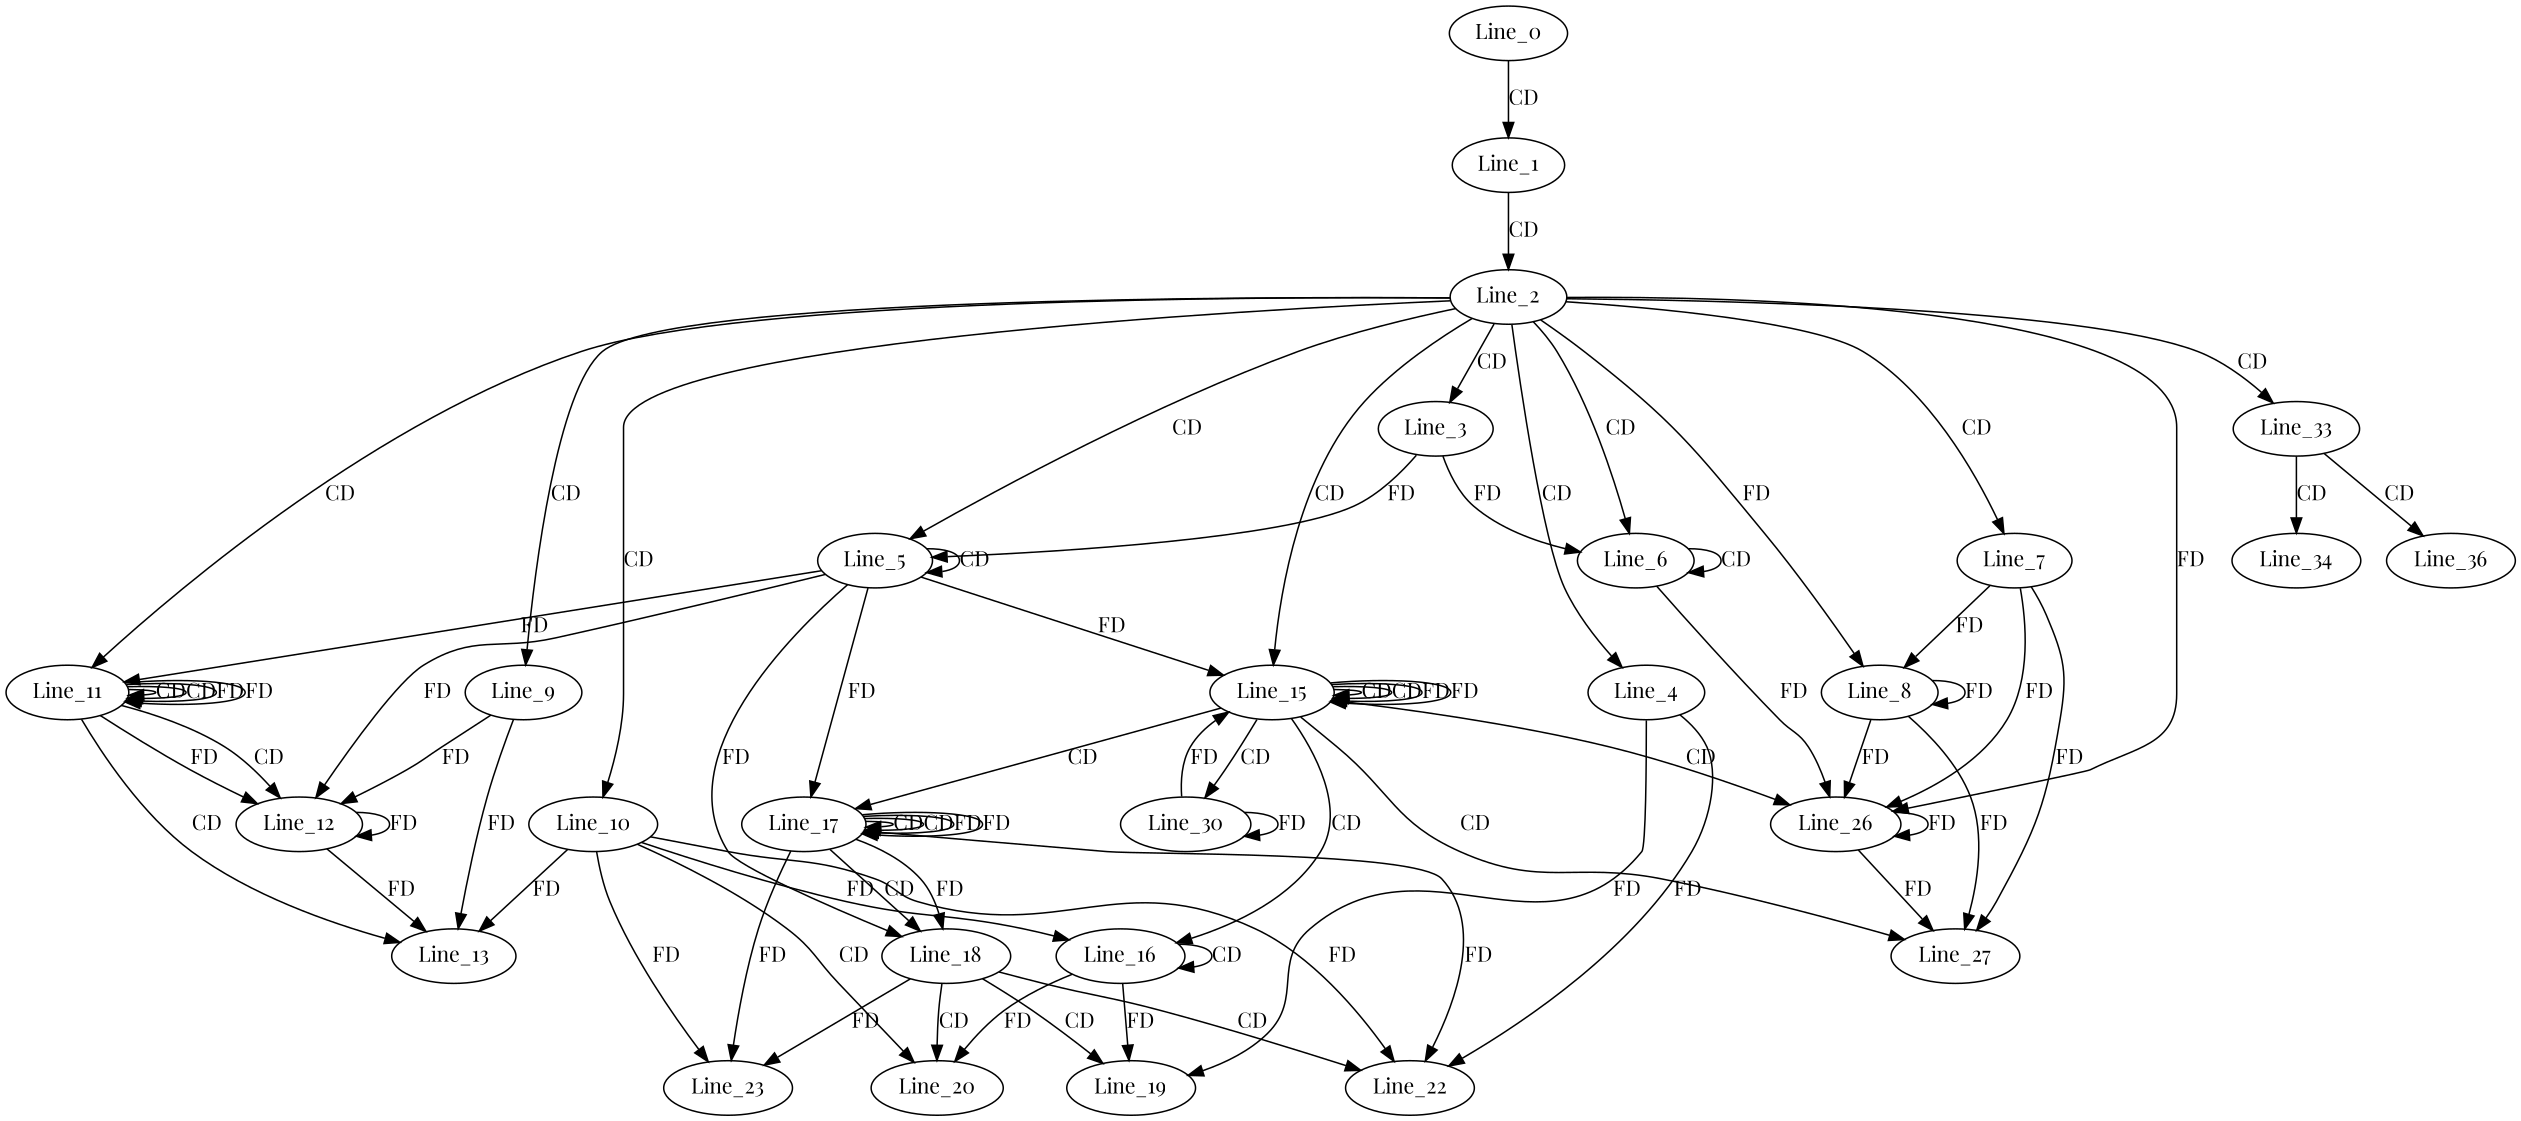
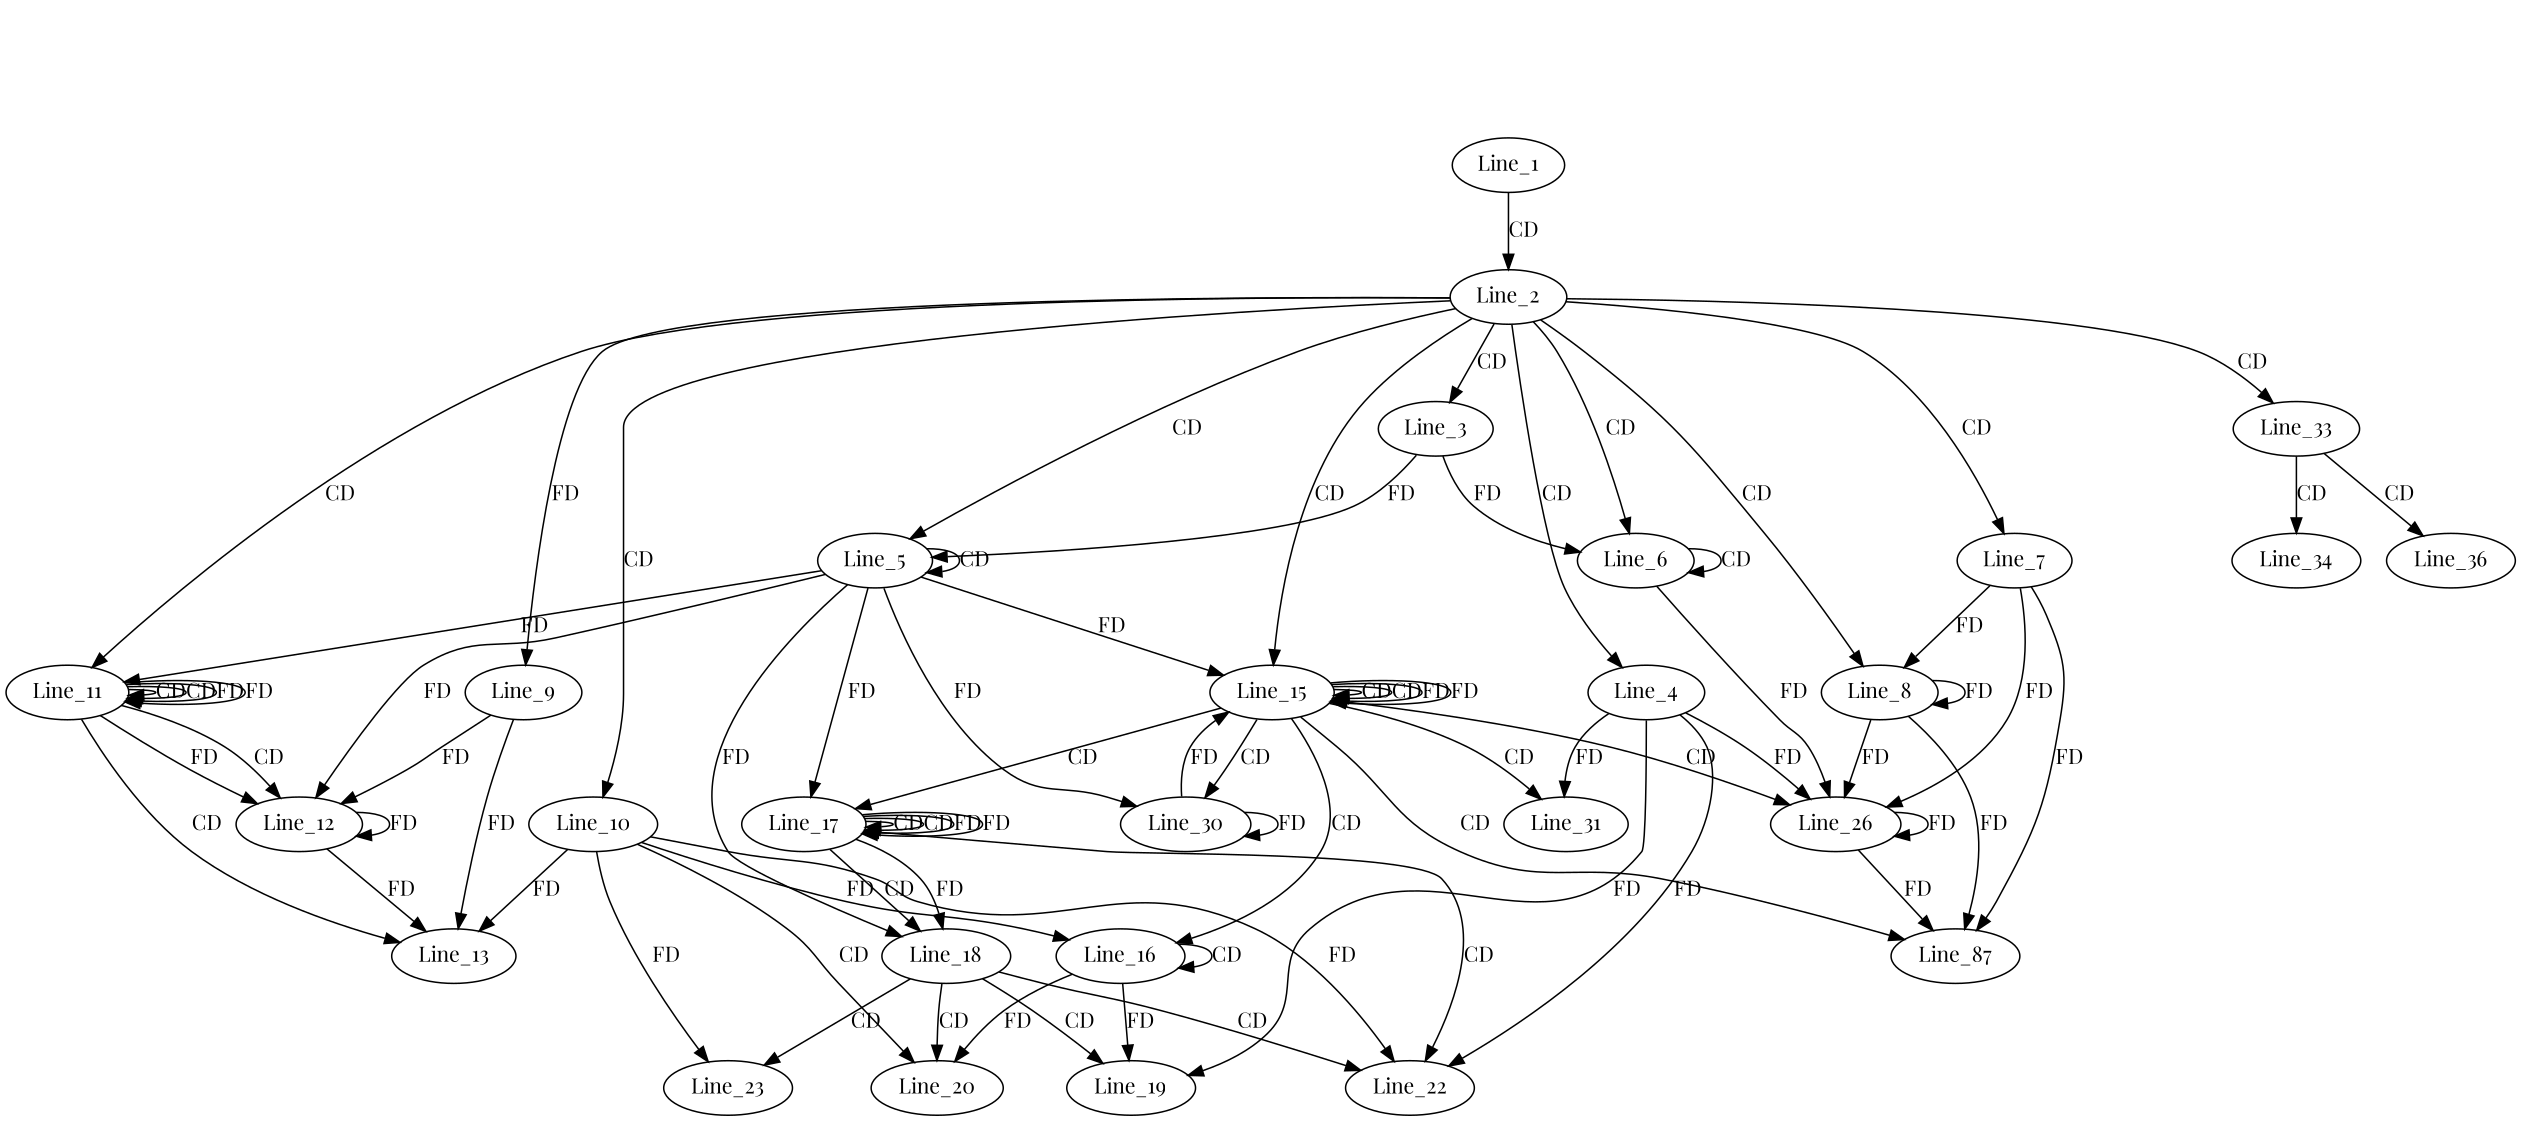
node "Line_0": removed
edge "Line_2" -> "Line_26": now "Line_4" -> "Line_26"
edge "Line_2" -> "Line_9": label "CD" -> "FD"
edge "Line_2" -> "Line_8": label "FD" -> "CD"
edge "Line_5" -> "Line_30": added, label "FD"
node "Line_31": added
edge "Line_17" -> "Line_23": removed, label "FD"
edge "Line_17" -> "Line_22": label "FD" -> "CD"
node "Line_27": label "Line_27" -> "Line_87"
edge "Line_18" -> "Line_23": label "FD" -> "CD"
